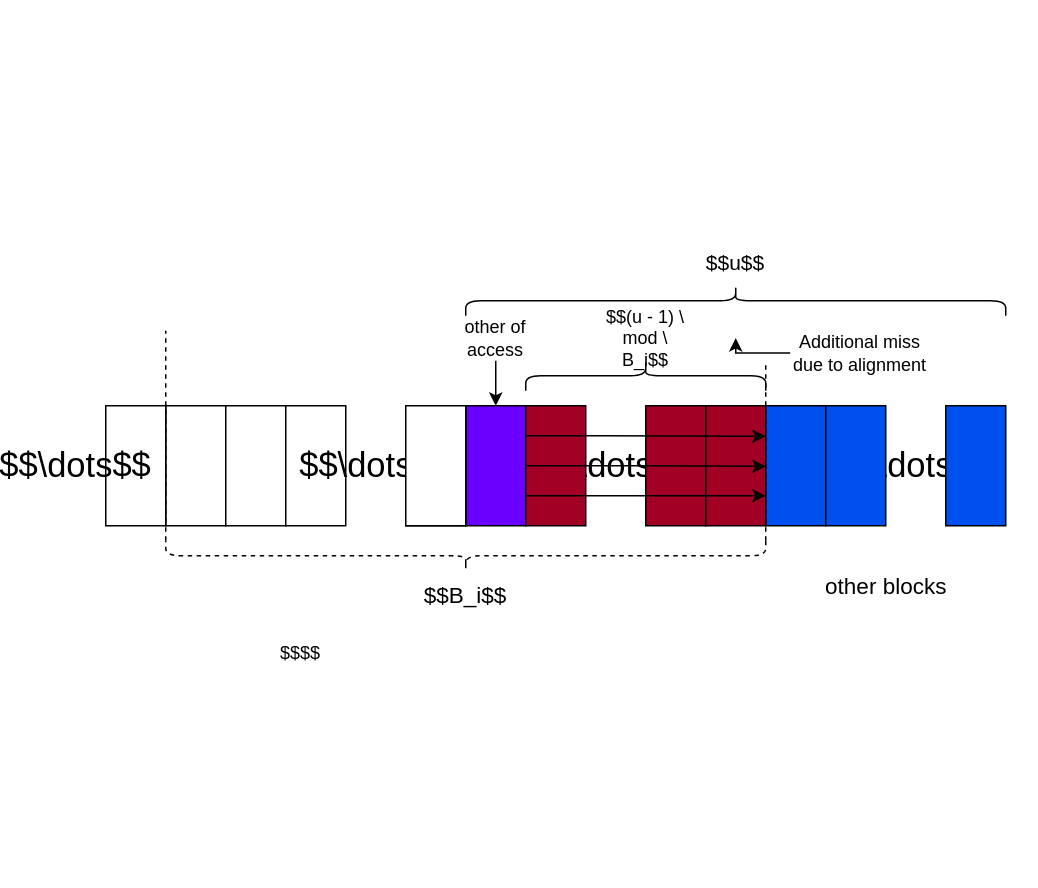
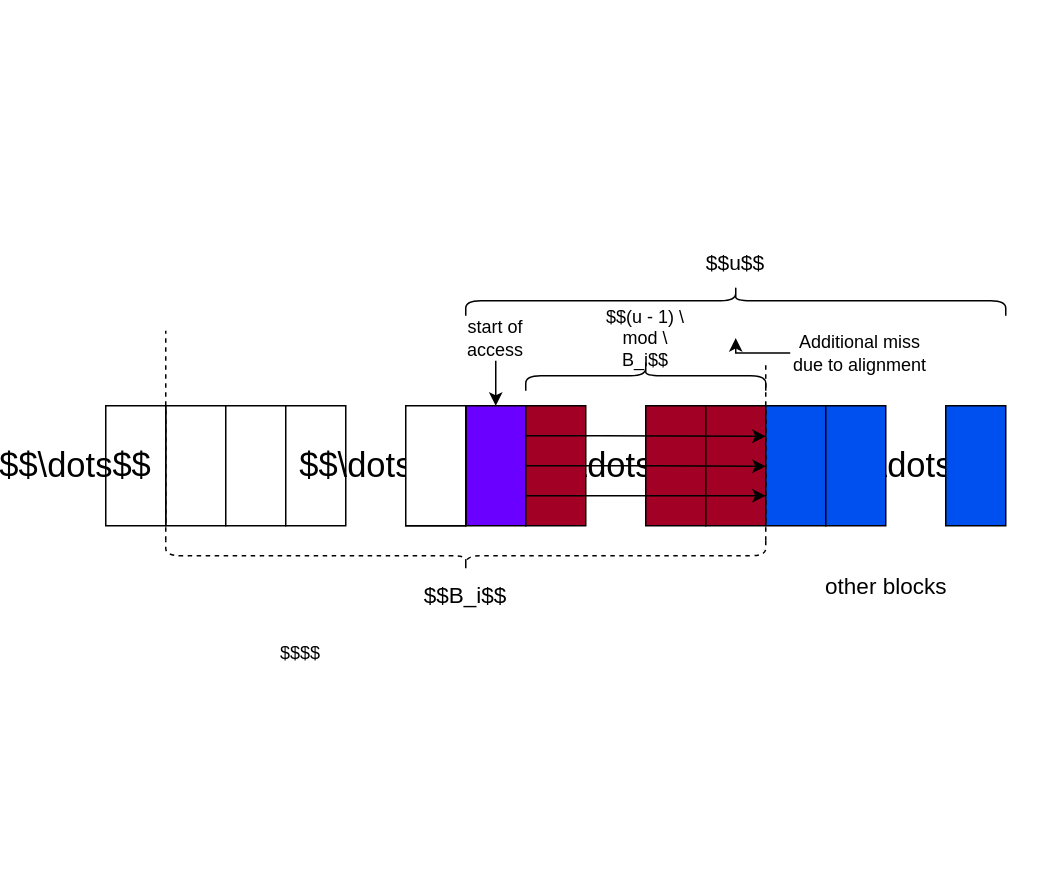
node "other of access": label "other of access" -> "start of access"
